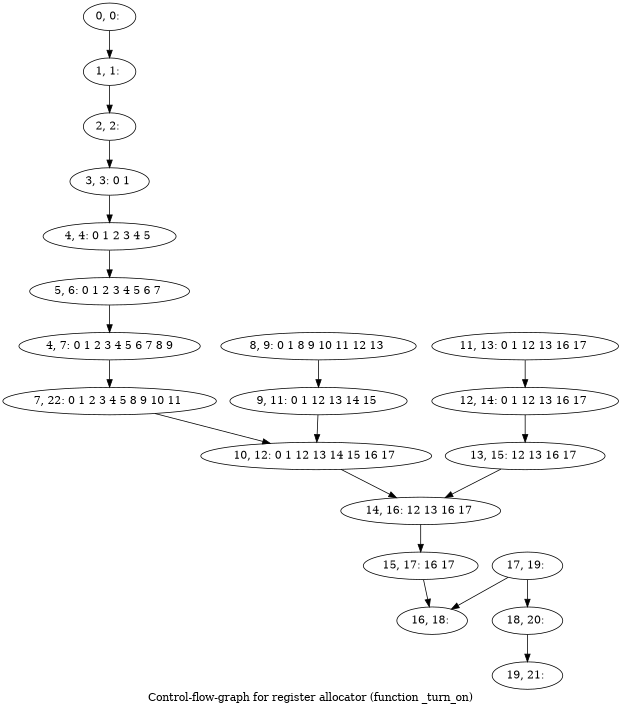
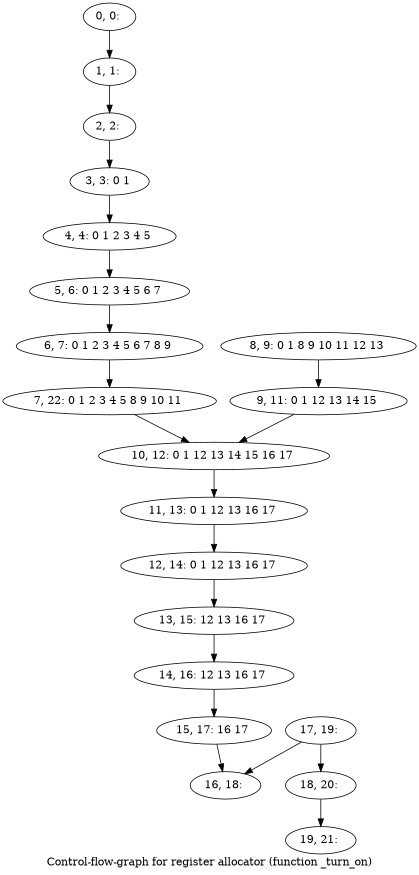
node "4, 7: 0 1 2 3 4 5 6 7 8 9": label "4, 7: 0 1 2 3 4 5 6 7 8 9" -> "6, 7: 0 1 2 3 4 5 6 7 8 9"
edge "10, 12: 0 1 12 13 14 15 16 17" -> "14, 16: 12 13 16 17": now "10, 12: 0 1 12 13 14 15 16 17" -> "11, 13: 0 1 12 13 16 17"
